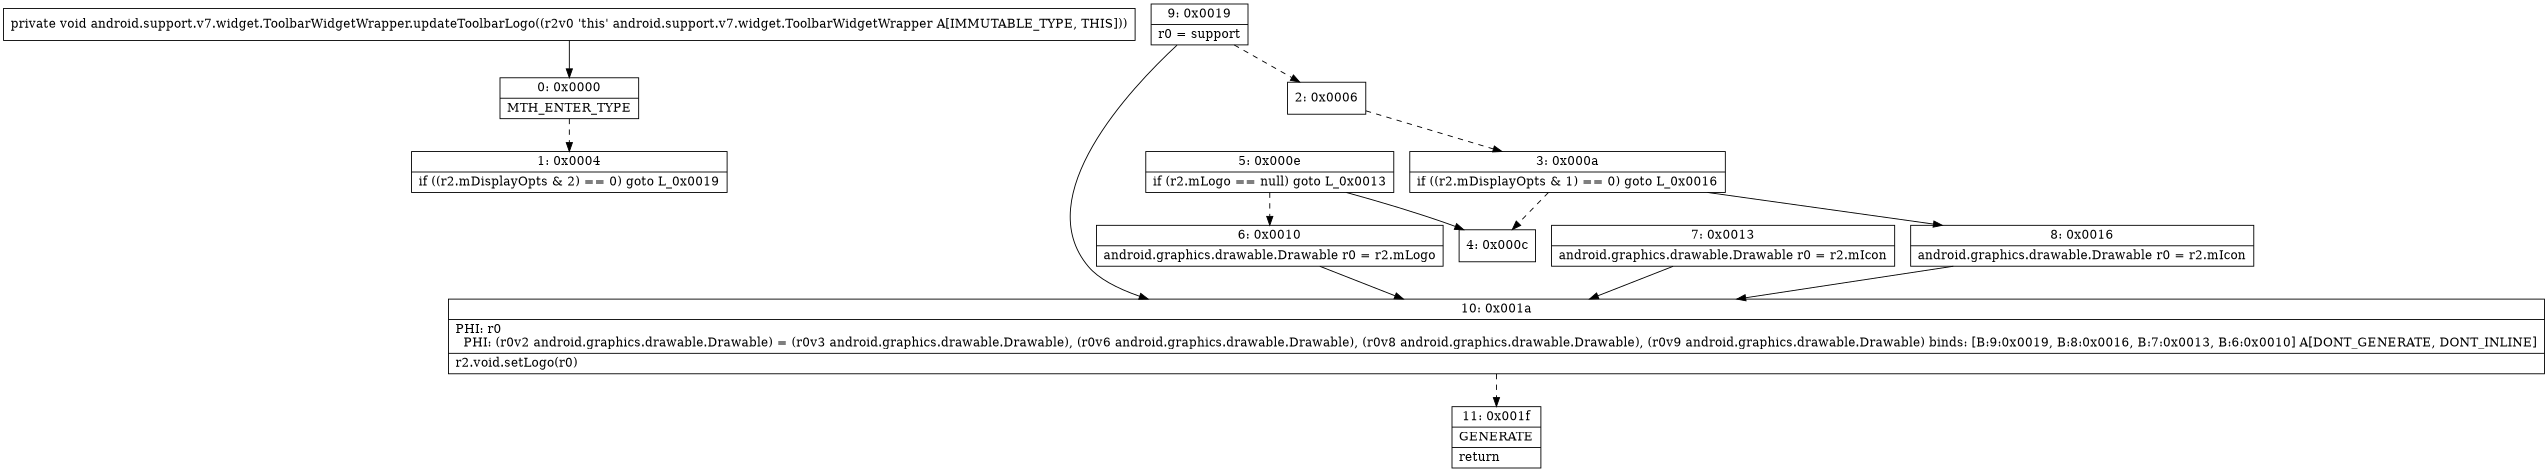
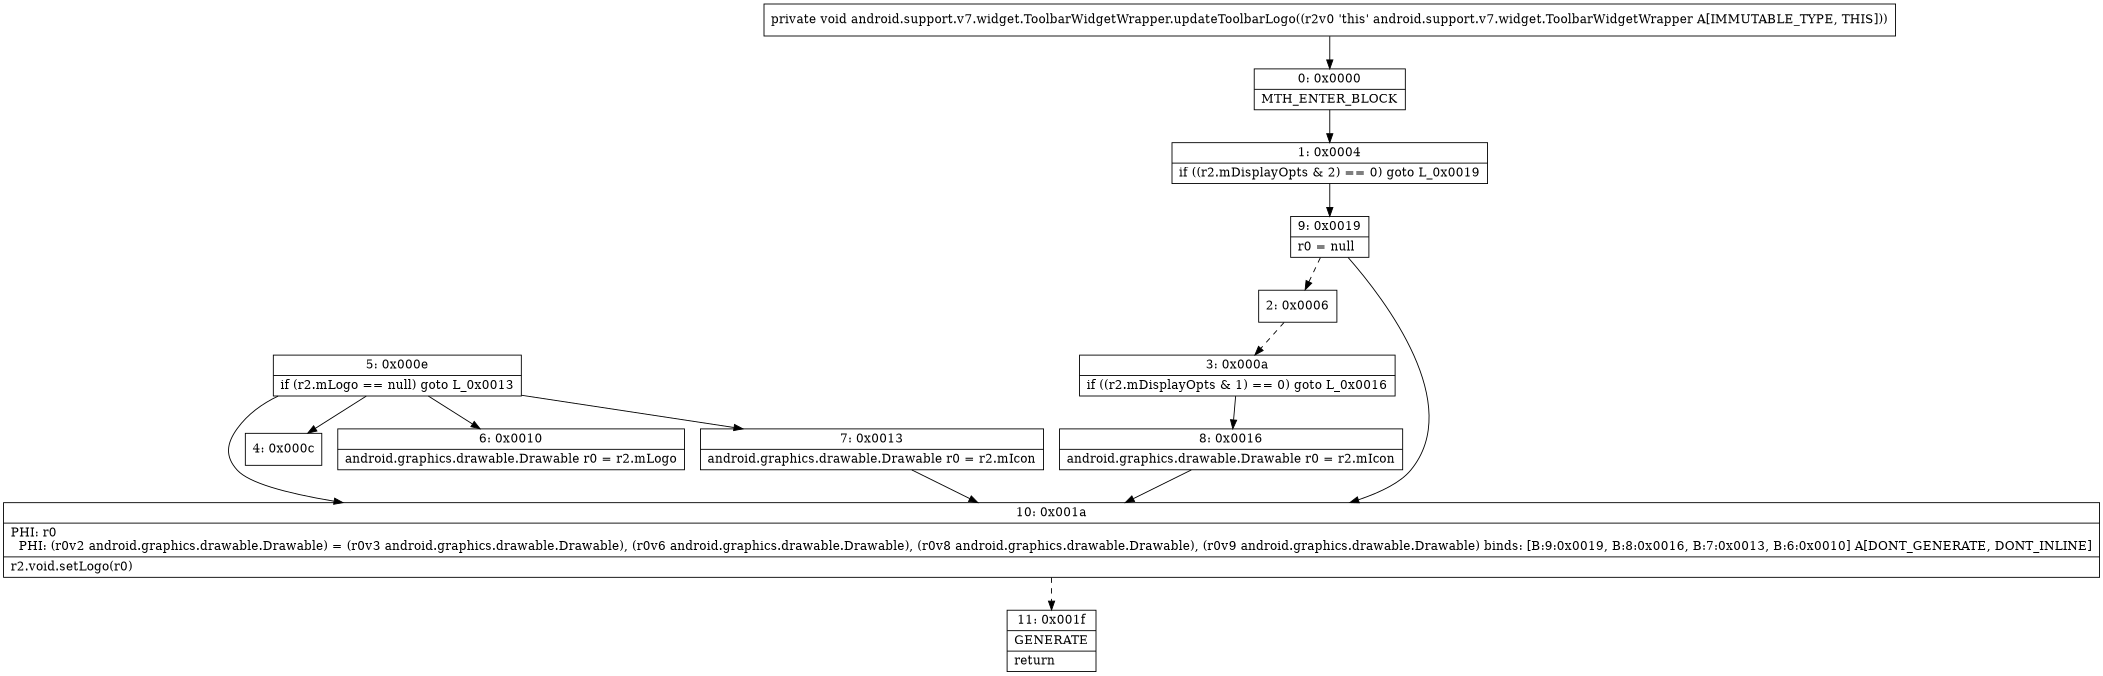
node "9: 0x0019": text "r0 = support" -> "r0 = null"
node "0: 0x0000": text "MTH_ENTER_TYPE" -> "MTH_ENTER_BLOCK"
edge "0: 0x0000" -> "1: 0x0004": style dashed -> solid
edge "1: 0x0004" -> "9: 0x0019": added
edge "5: 0x000e" -> "6: 0x0010": style dashed -> solid
edge "3: 0x000a" -> "4: 0x000c": removed
edge "6: 0x0010" -> "10: 0x001a": now "5: 0x000e" -> "10: 0x001a"
edge "5: 0x000e" -> "7: 0x0013": added
